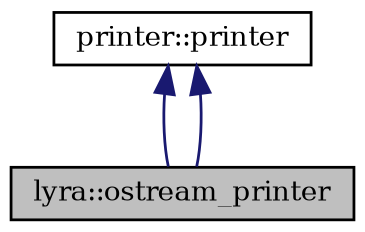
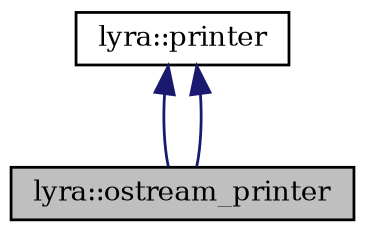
node "printer::printer": label "printer::printer" -> "lyra::printer"
